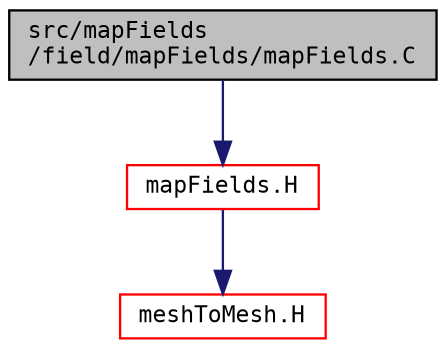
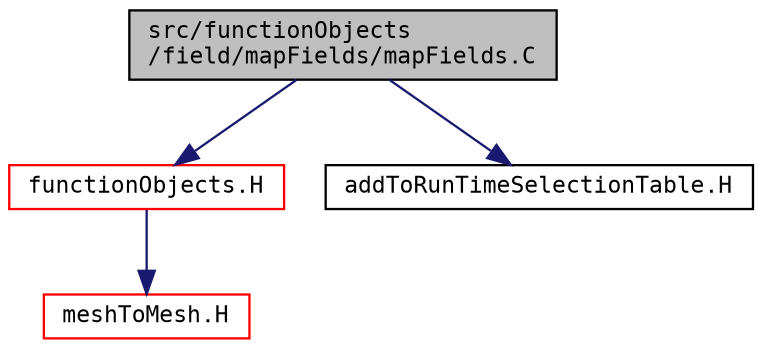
node "src/mapFields /field/mapFields/mapFields.C": label "src/mapFields /field/mapFields/mapFields.C" -> "src/functionObjects /field/mapFields/mapFields.C"
node "mapFields.H": label "mapFields.H" -> "functionObjects.H"
node "addToRunTimeSelectionTable.H": added
